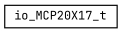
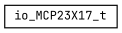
node "io_MCP20X17_t": label "io_MCP20X17_t" -> "io_MCP23X17_t"
